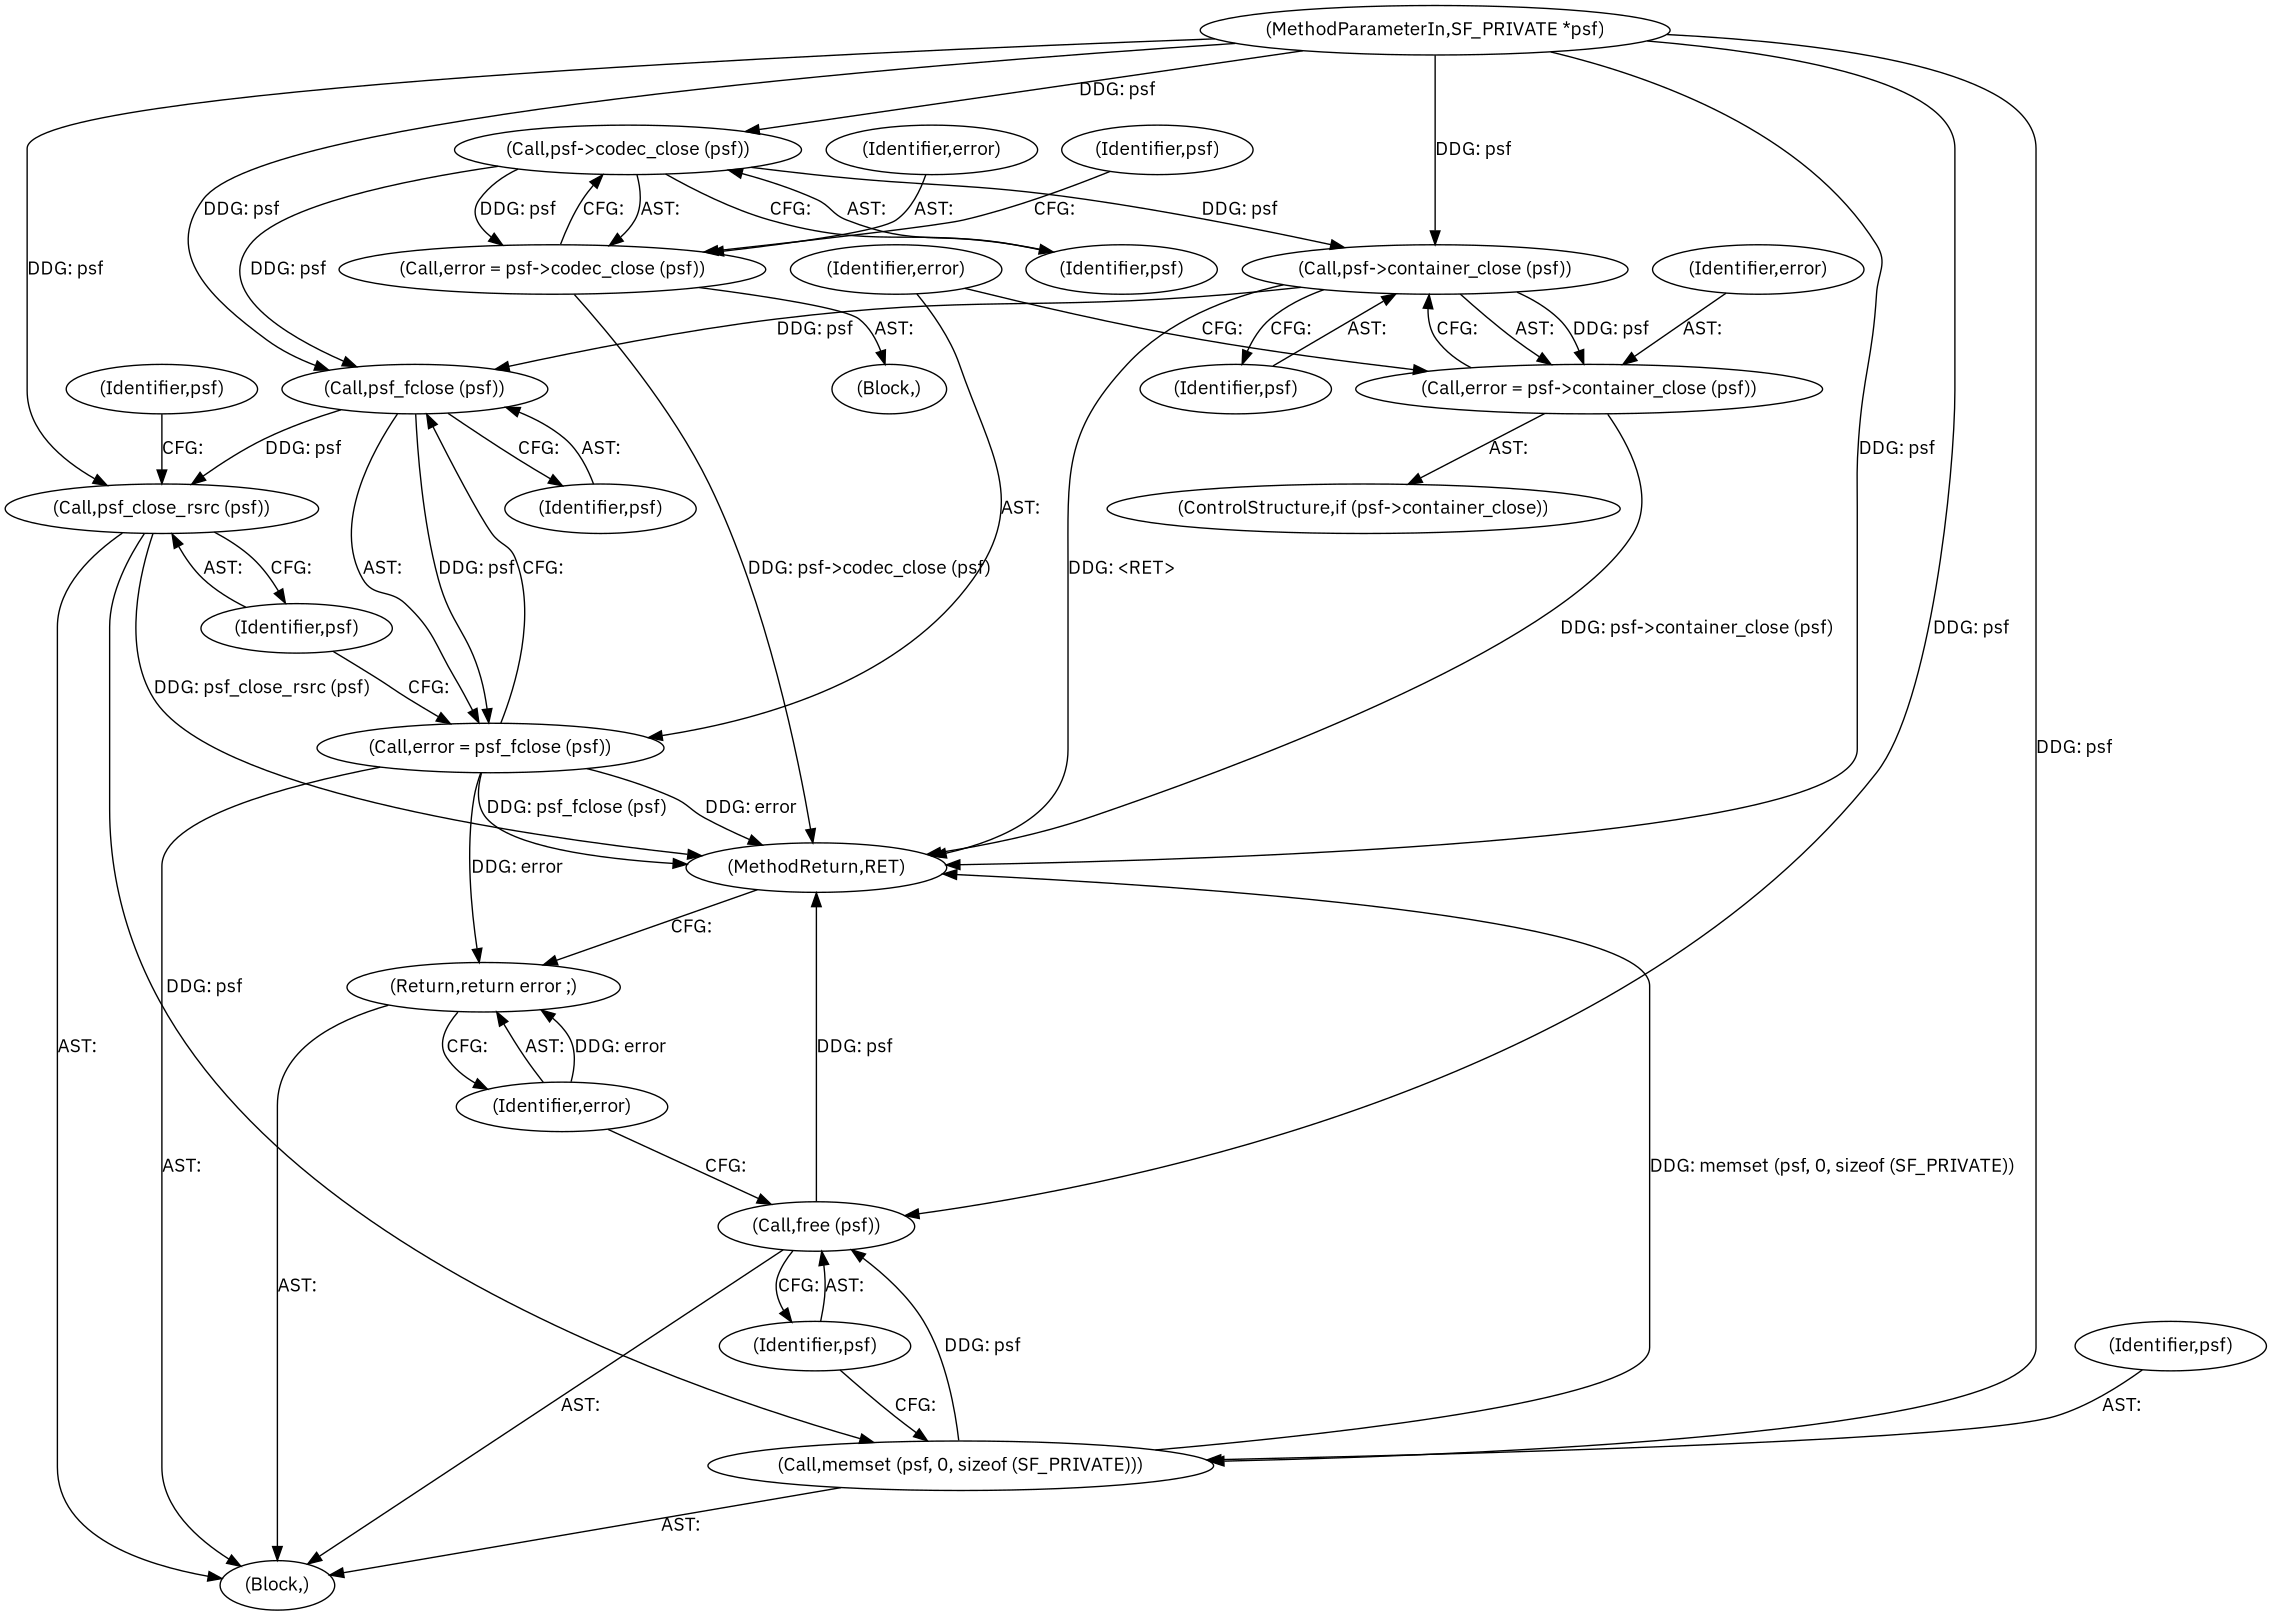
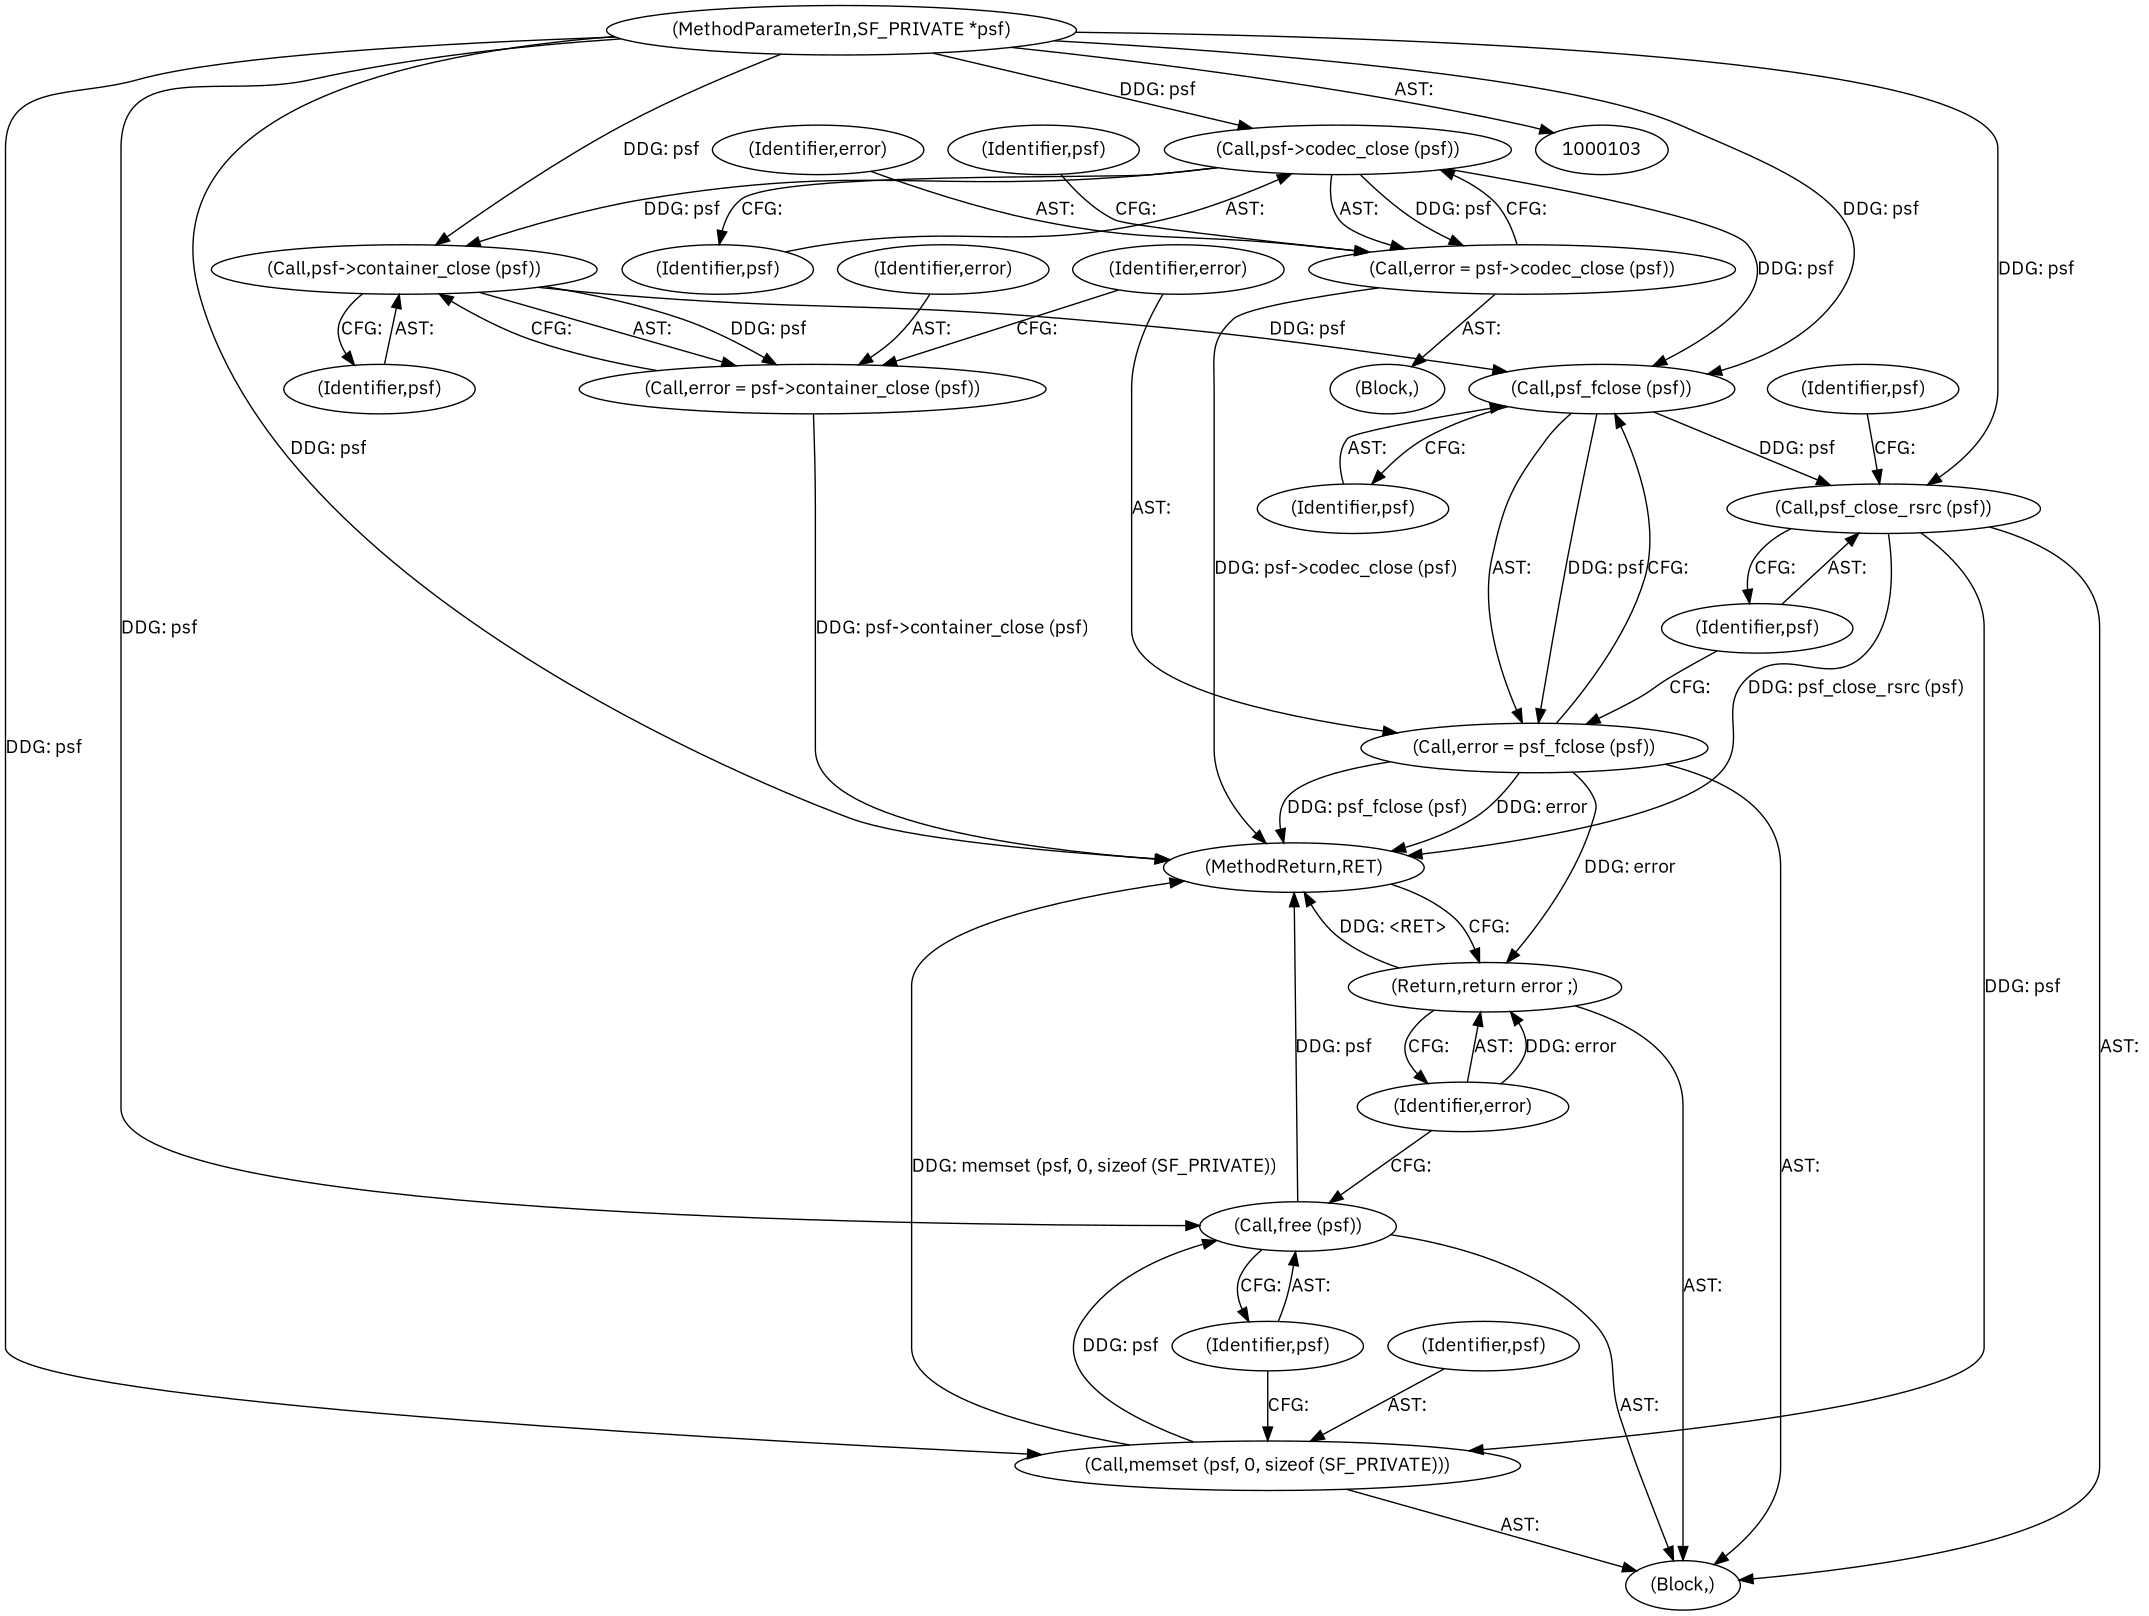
node "1000103": added
node "(ControlStructure,if (psf->container_close))": removed
edge "(Call,psf->container_close (psf))" -> "(MethodReturn,RET)": now "(Return,return error ;)" -> "(MethodReturn,RET)"
